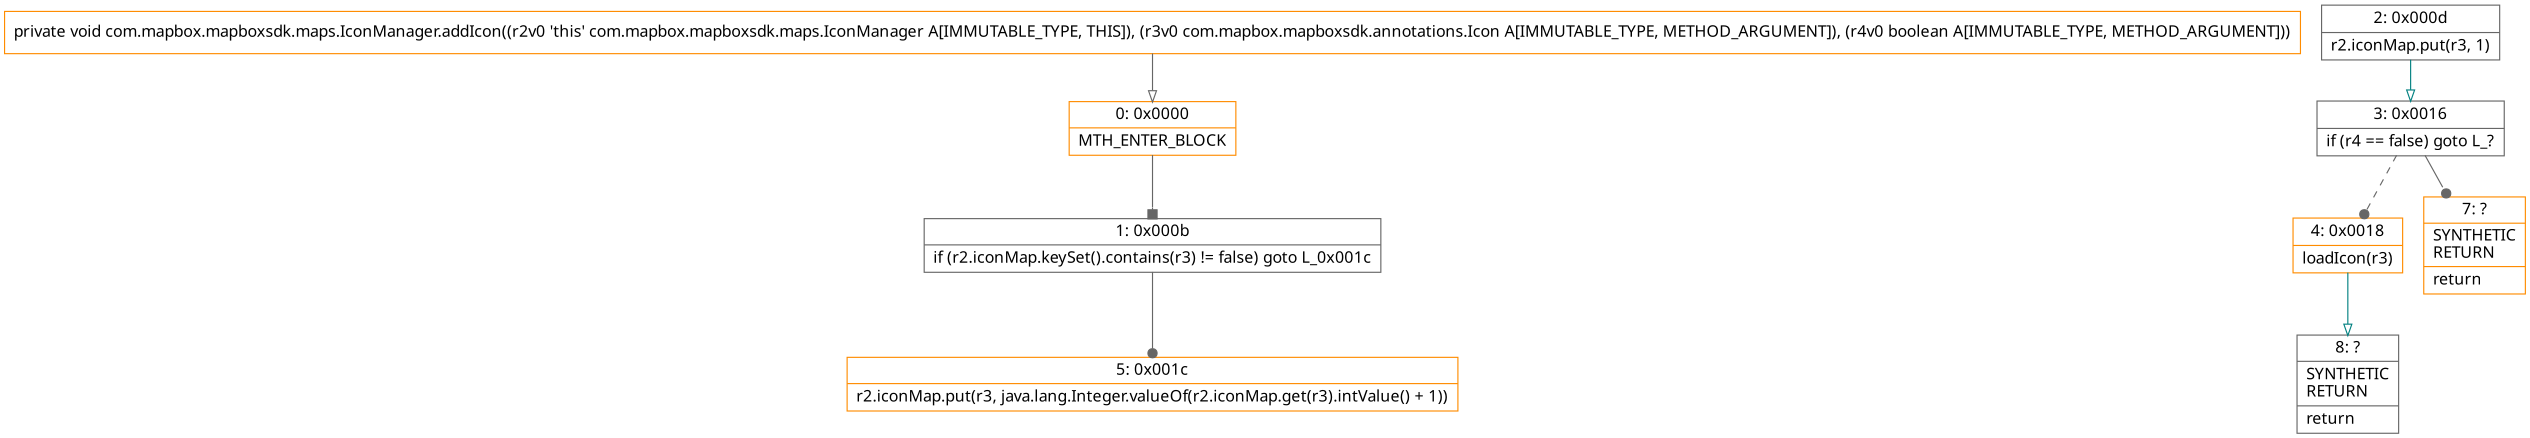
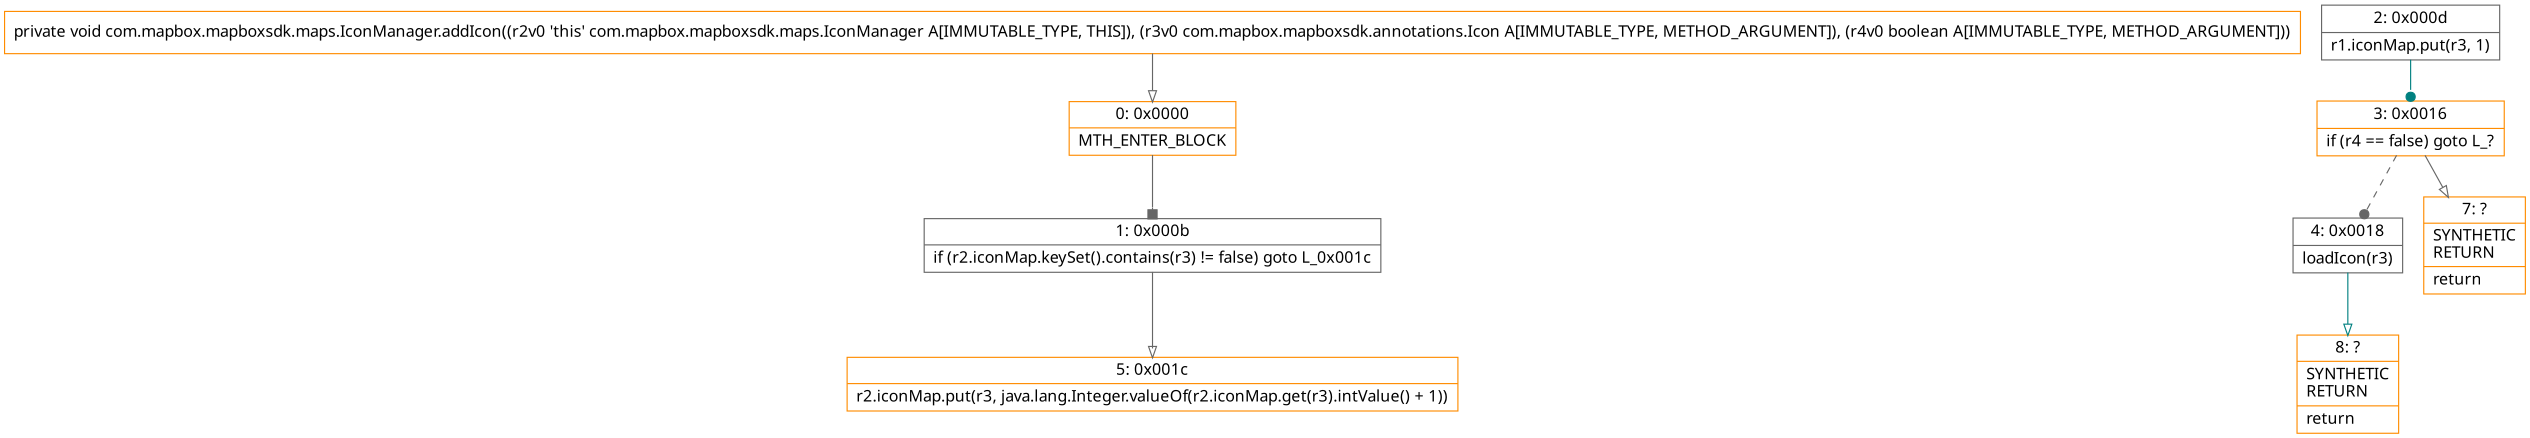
node "2: 0x000d": text "r2.iconMap.put(r3, 1)" -> "r1.iconMap.put(r3, 1)"
edge "2: 0x000d" -> "3: 0x0016": arrowhead onormal -> dot
node "3: 0x0016": color gray40 -> darkorange
edge "3: 0x0016" -> "7: ?": arrowhead dot -> onormal
node "4: 0x0018": color darkorange -> gray40
edge "1: 0x000b" -> "5: 0x001c": arrowhead dot -> onormal
node "8: ?": color gray40 -> darkorange
